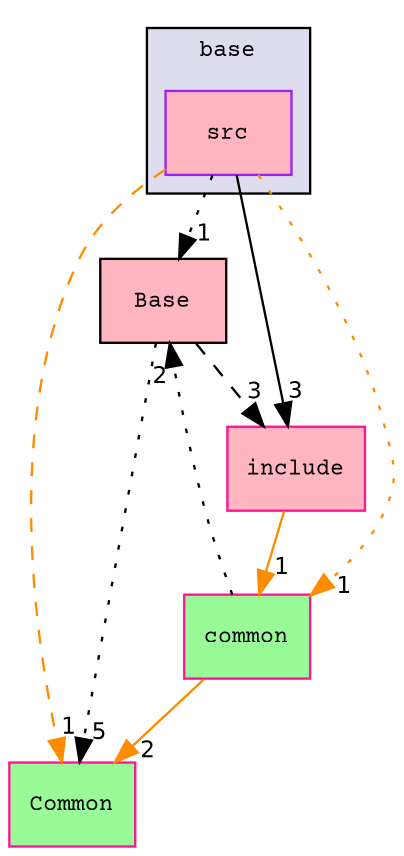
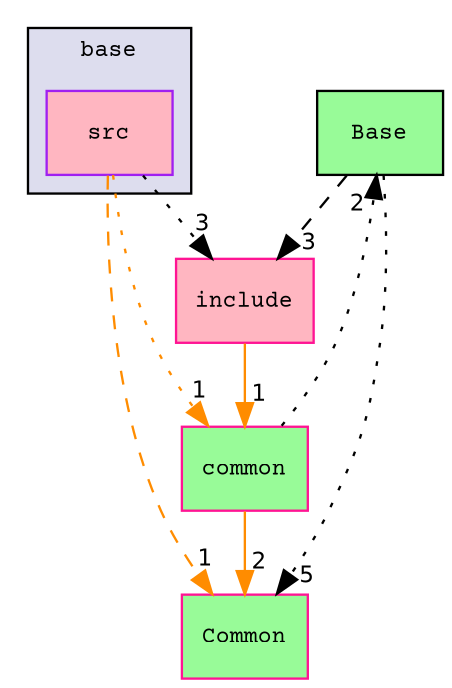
edge "src" -> "Base": removed
edge "src" -> "include": style solid -> dotted
node "Base": fillcolor lightpink -> palegreen
